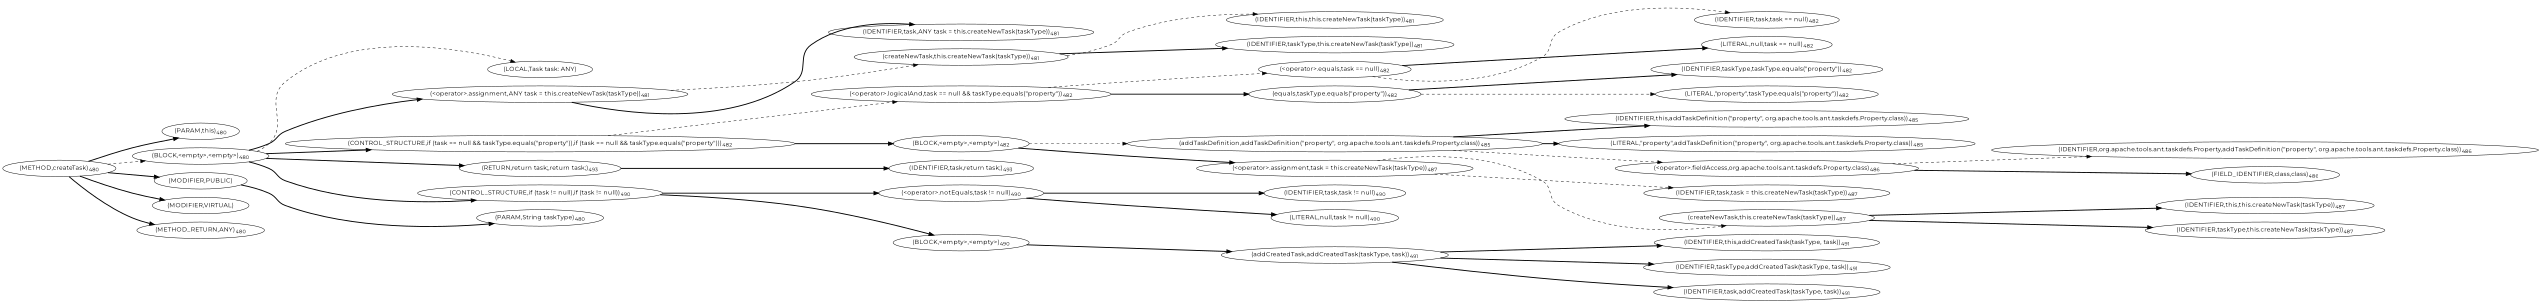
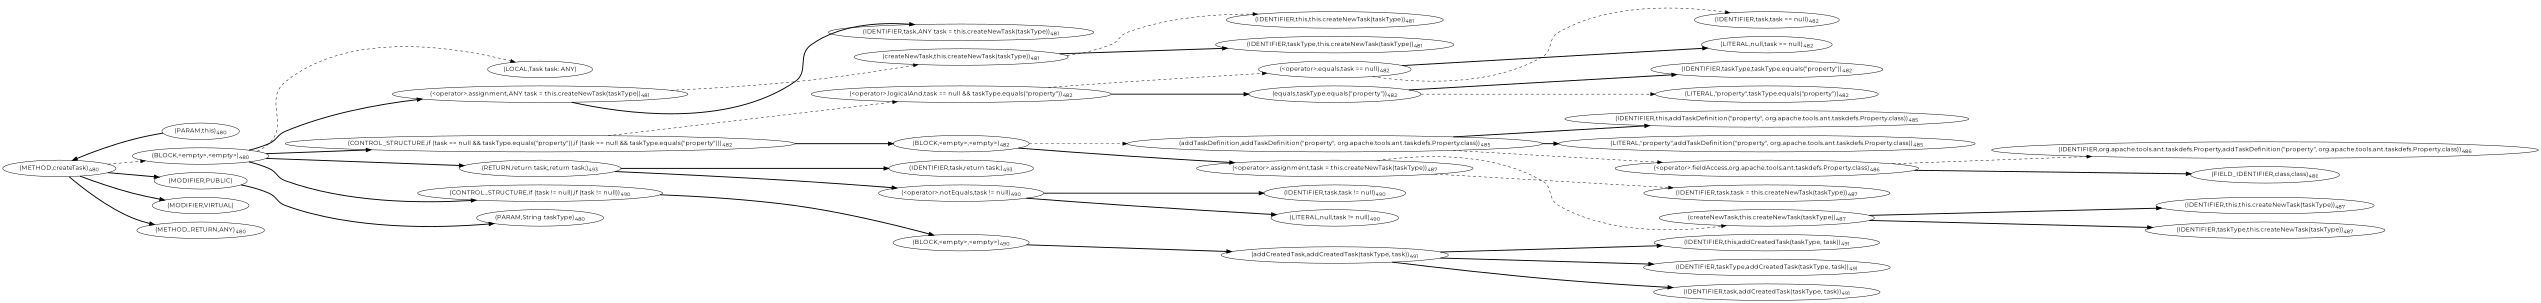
edge "(METHOD,createTask)" -> "(PARAM,this)": reversed
edge "(CONTROL_STRUCTURE,if (task != null),if (task != null))" -> "(<operator>.notEquals,task != null)": now "(RETURN,return task;,return task;)" -> "(<operator>.notEquals,task != null)"
